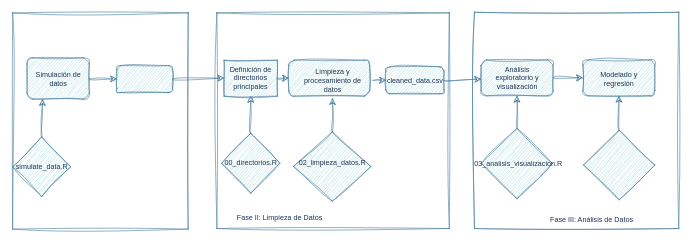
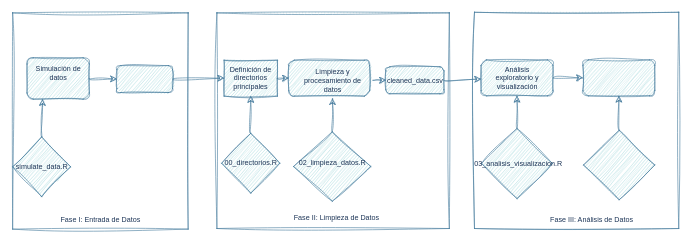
node "Simulación de datos": moved (58, 79) -> (58, 73)
node "Modelado y regresión": removed
node "Fase II: Limpieza de Datos": moved (280, 218) -> (337, 218)
node "Fase I: Entrada de Datos": added
